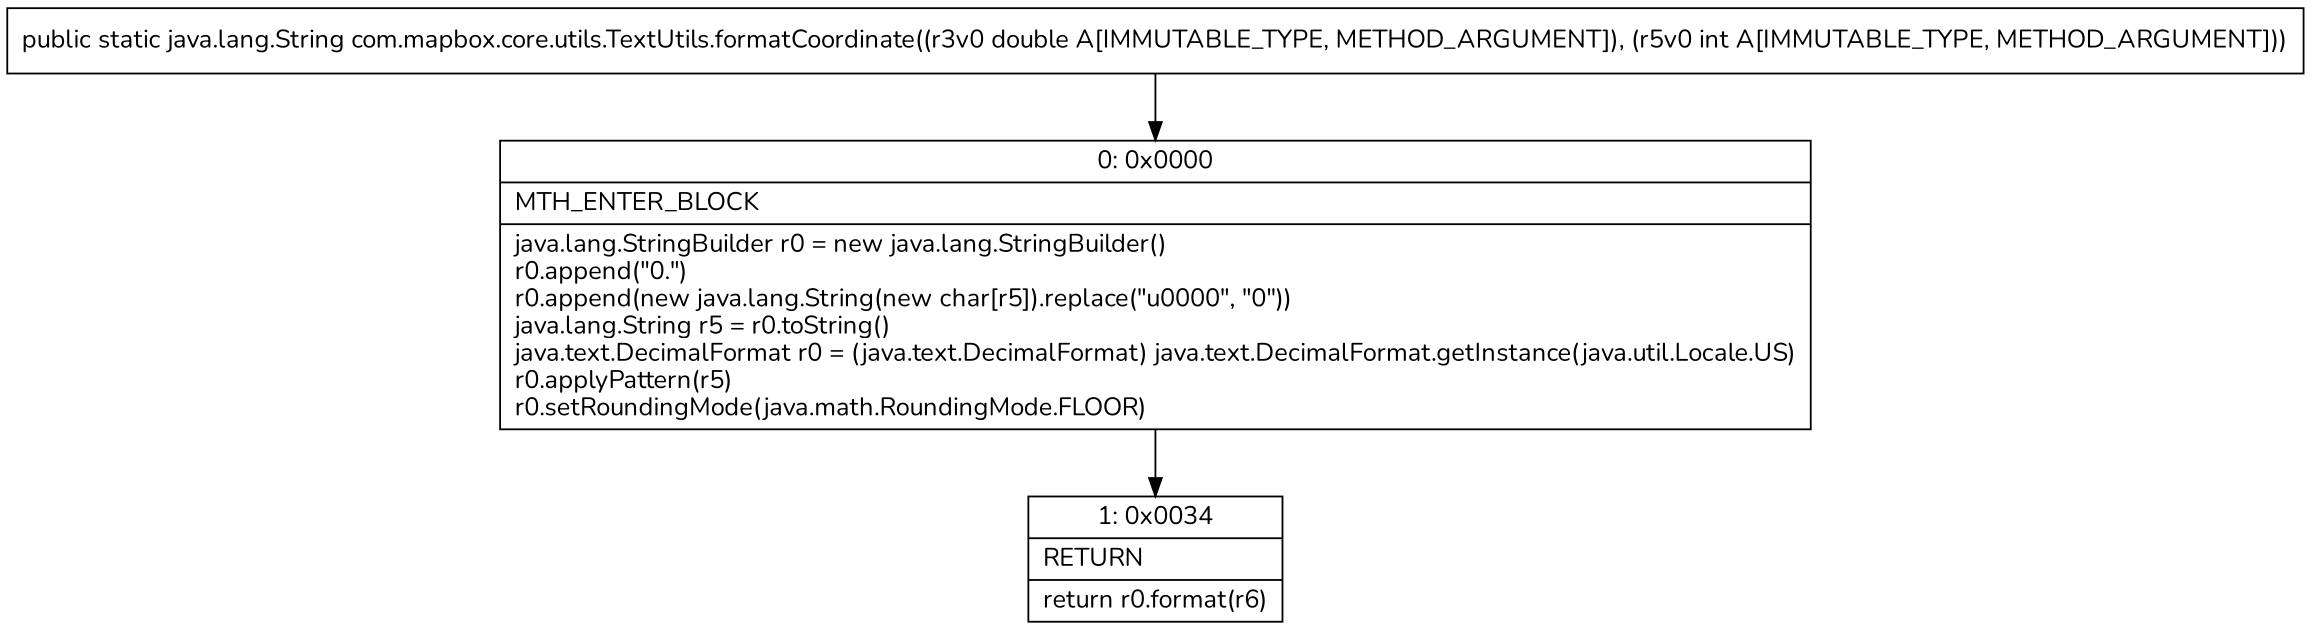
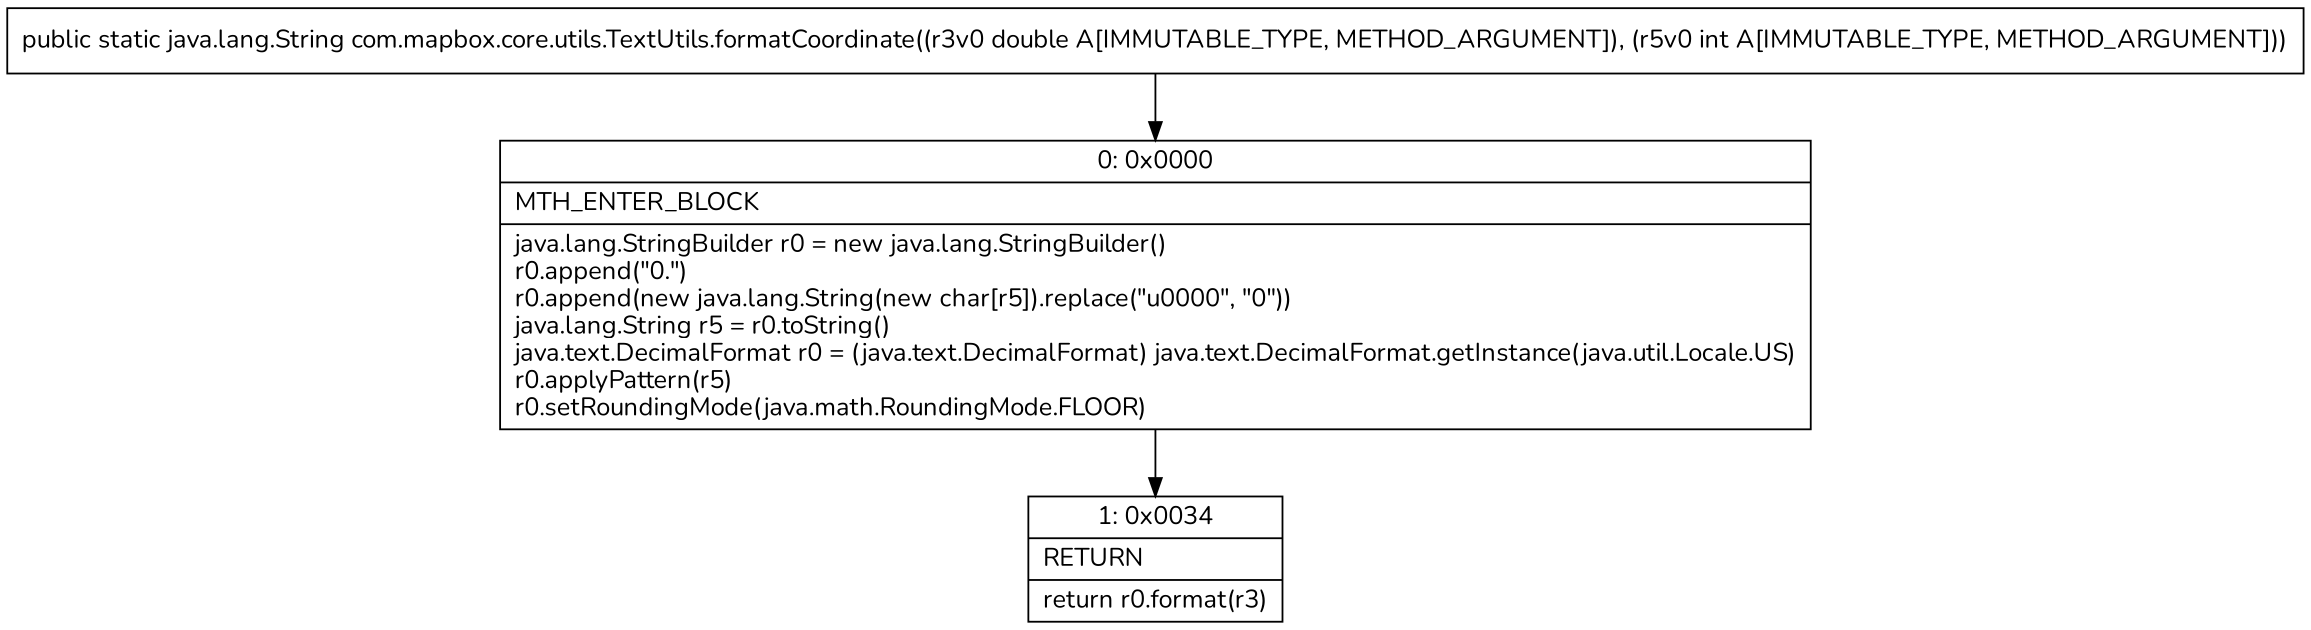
node "1: 0x0034": text "return r0.format(r6)" -> "return r0.format(r3)"
